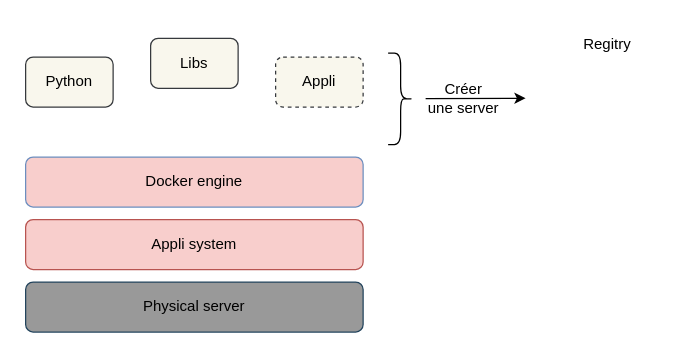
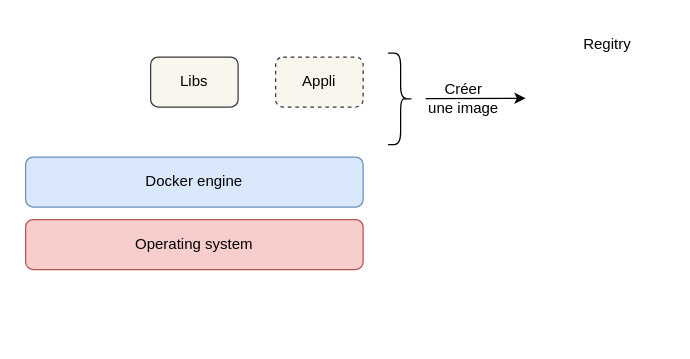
node "Libs": moved (194, 63) -> (194, 82)
node "Python": removed
node "Créer une server": label "Créer une server" -> "Créer une image"
node "Docker engine": fillcolor #f8cecc -> #dae8fc
node "Appli system": label "Appli system" -> "Operating system"
node "Physical server": removed
